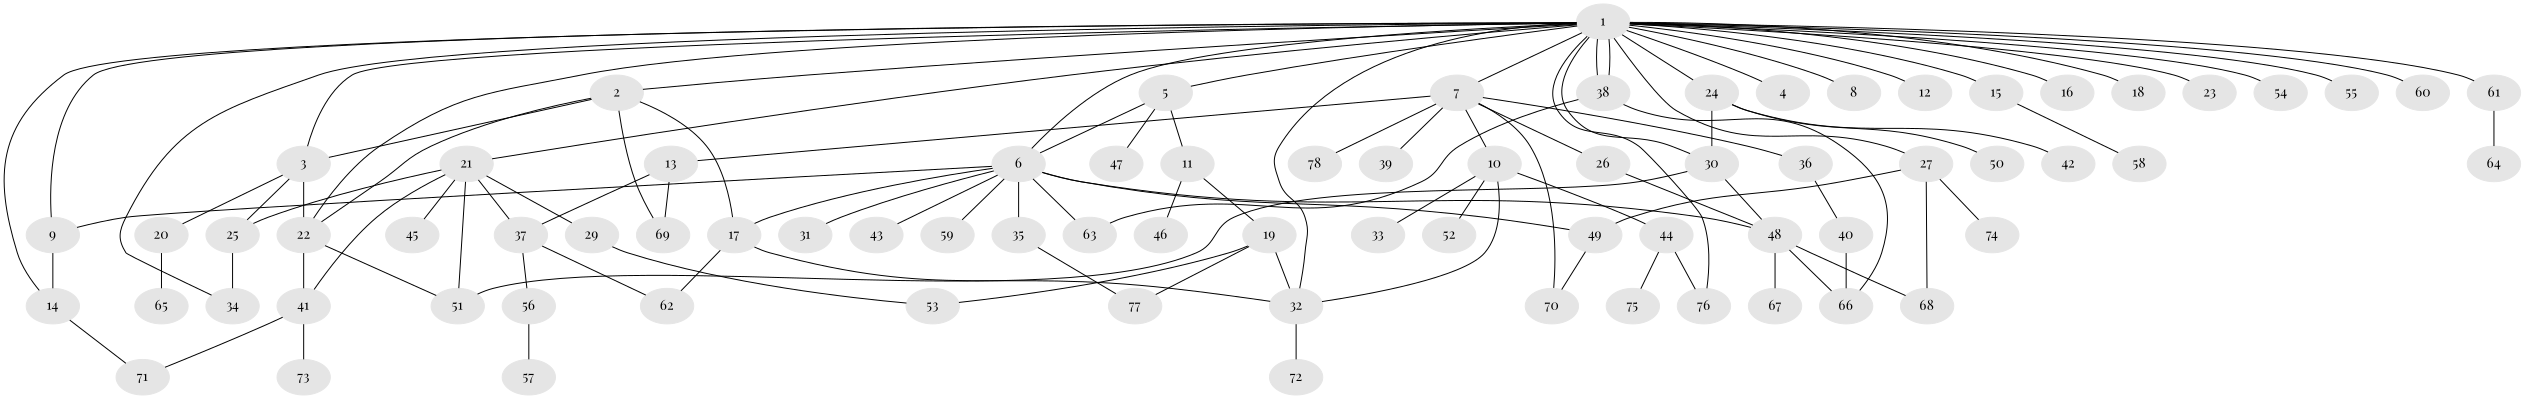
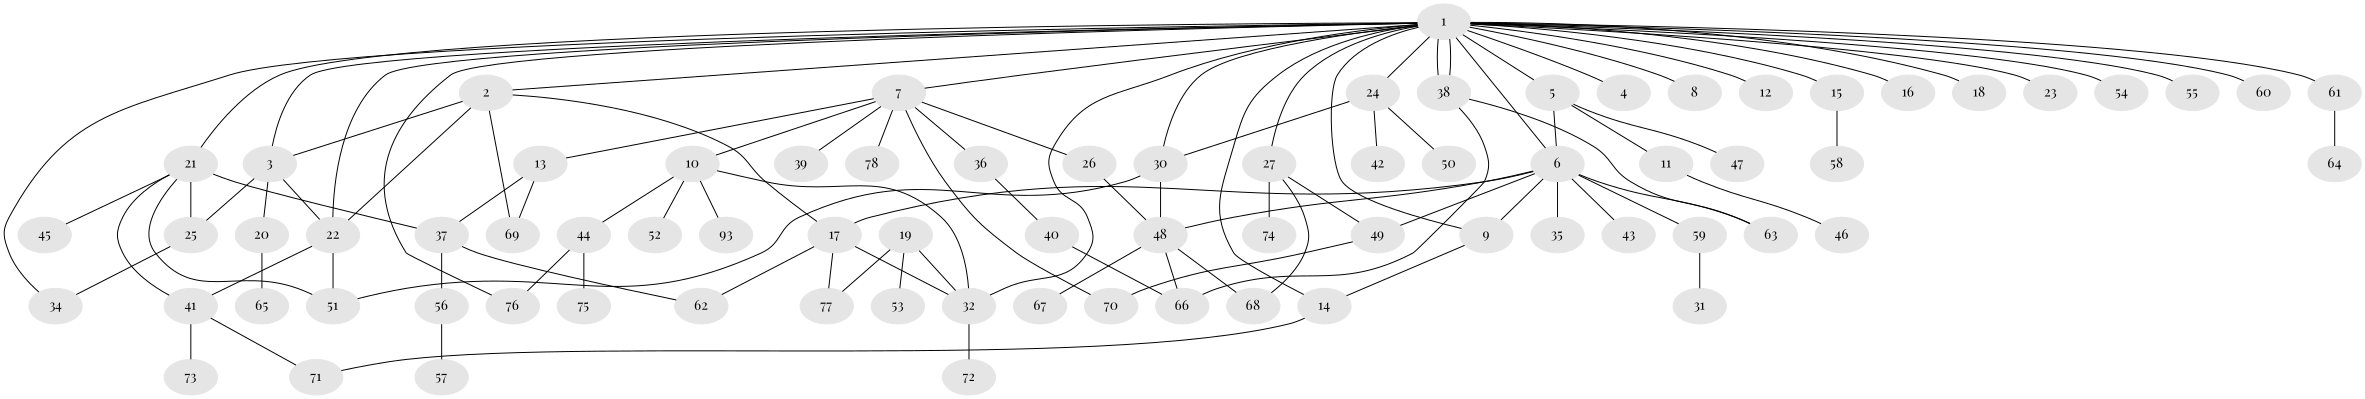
edge "11" -- "19": removed
edge "6" -- "31": now "59" -- "31"
node "29": removed
node "33": label "33" -> "93"
edge "35" -- "77": now "17" -- "77"
